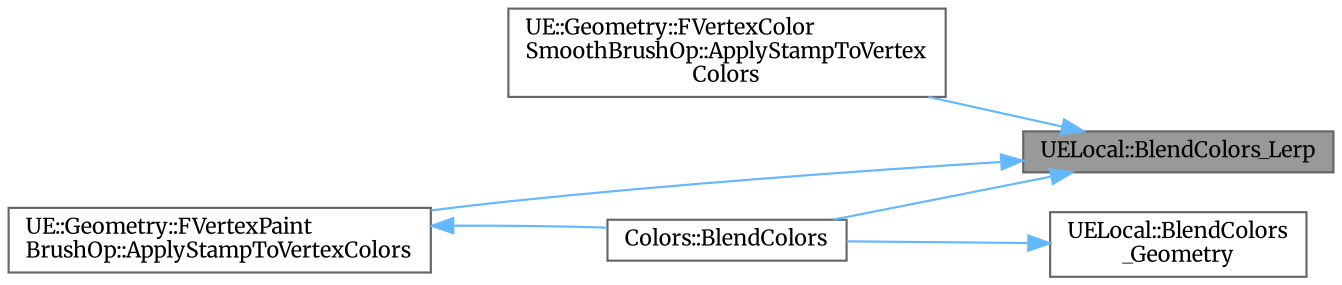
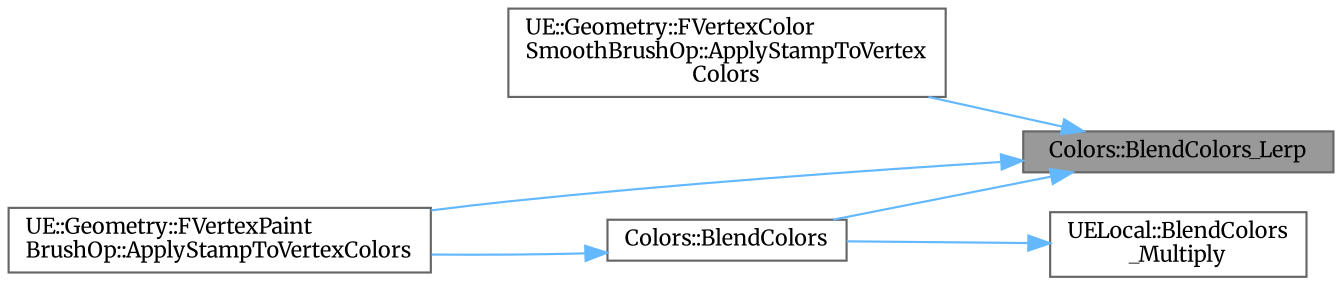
node "UELocal::BlendColors_Lerp": label "UELocal::BlendColors_Lerp" -> "Colors::BlendColors_Lerp"
edge "Colors::BlendColors" -> "UE::Geometry::FVertexPaint BrushOp::ApplyStampToVertexColors": reversed
node "UELocal::BlendColors _Geometry": label "UELocal::BlendColors _Geometry" -> "UELocal::BlendColors _Multiply"
